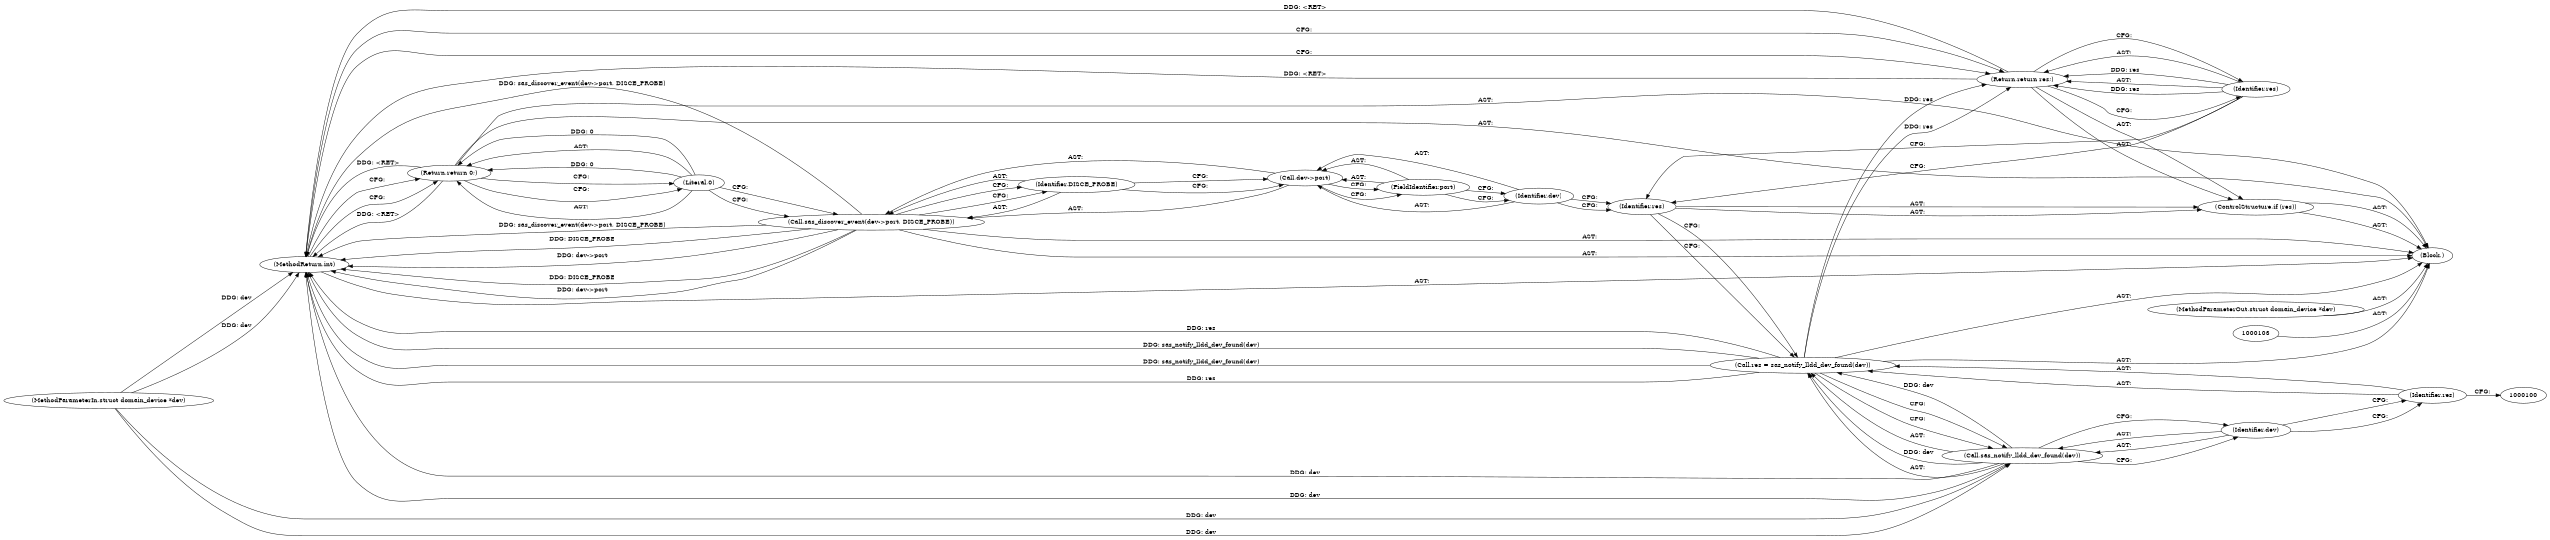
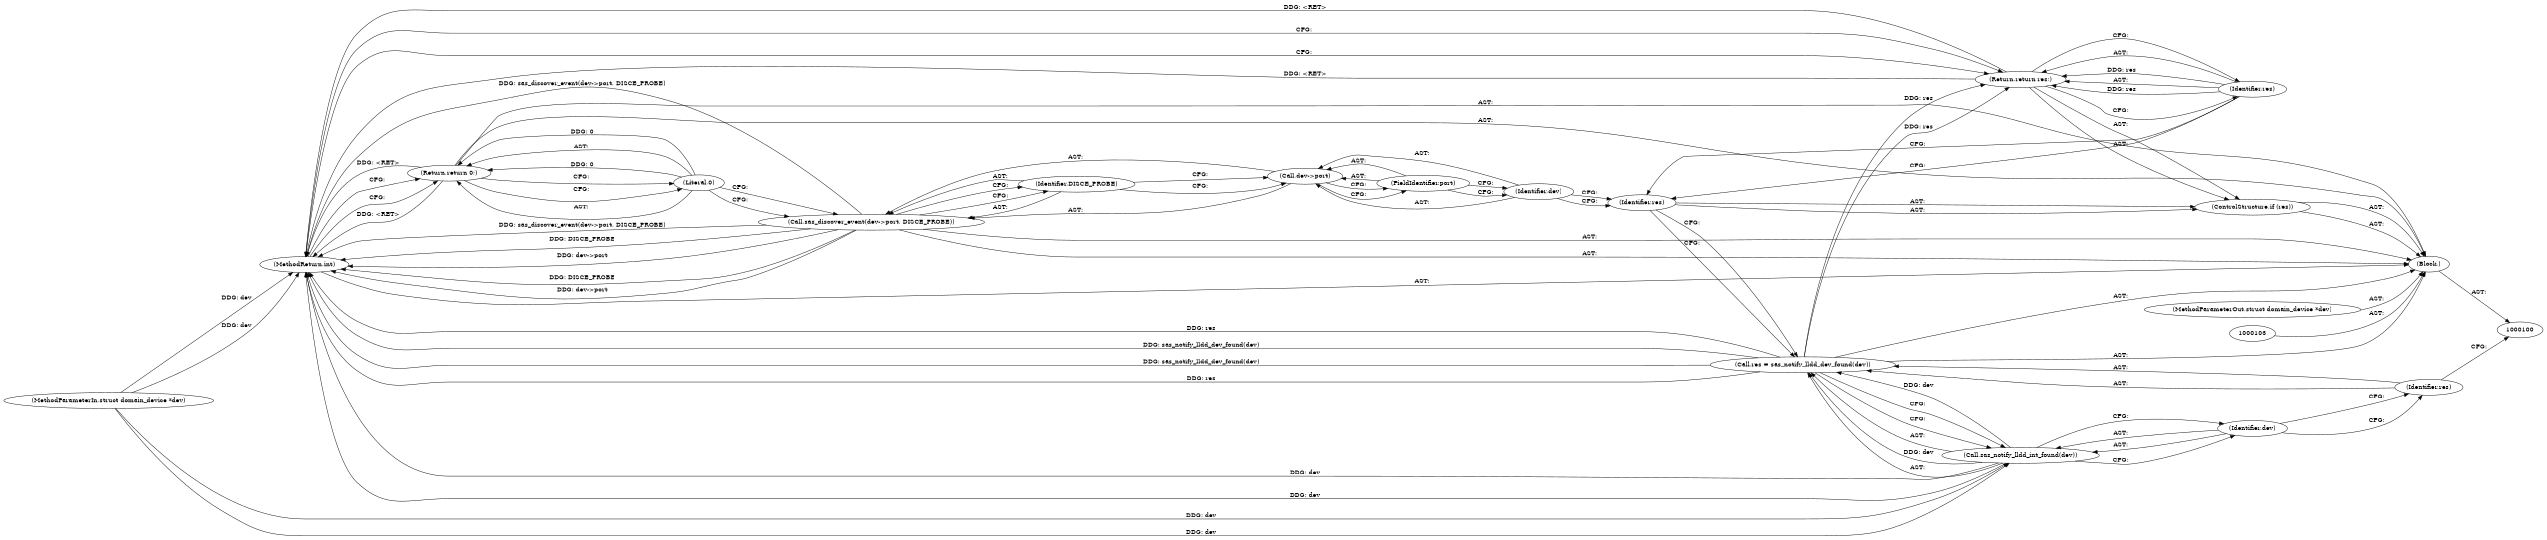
edge "(Block,)" -> "1000100": added, label "AST:"
node "(Call,sas_notify_lldd_dev_found(dev))": label "(Call,sas_notify_lldd_dev_found(dev))" -> "(Call,sas_notify_lldd_int_found(dev))"
